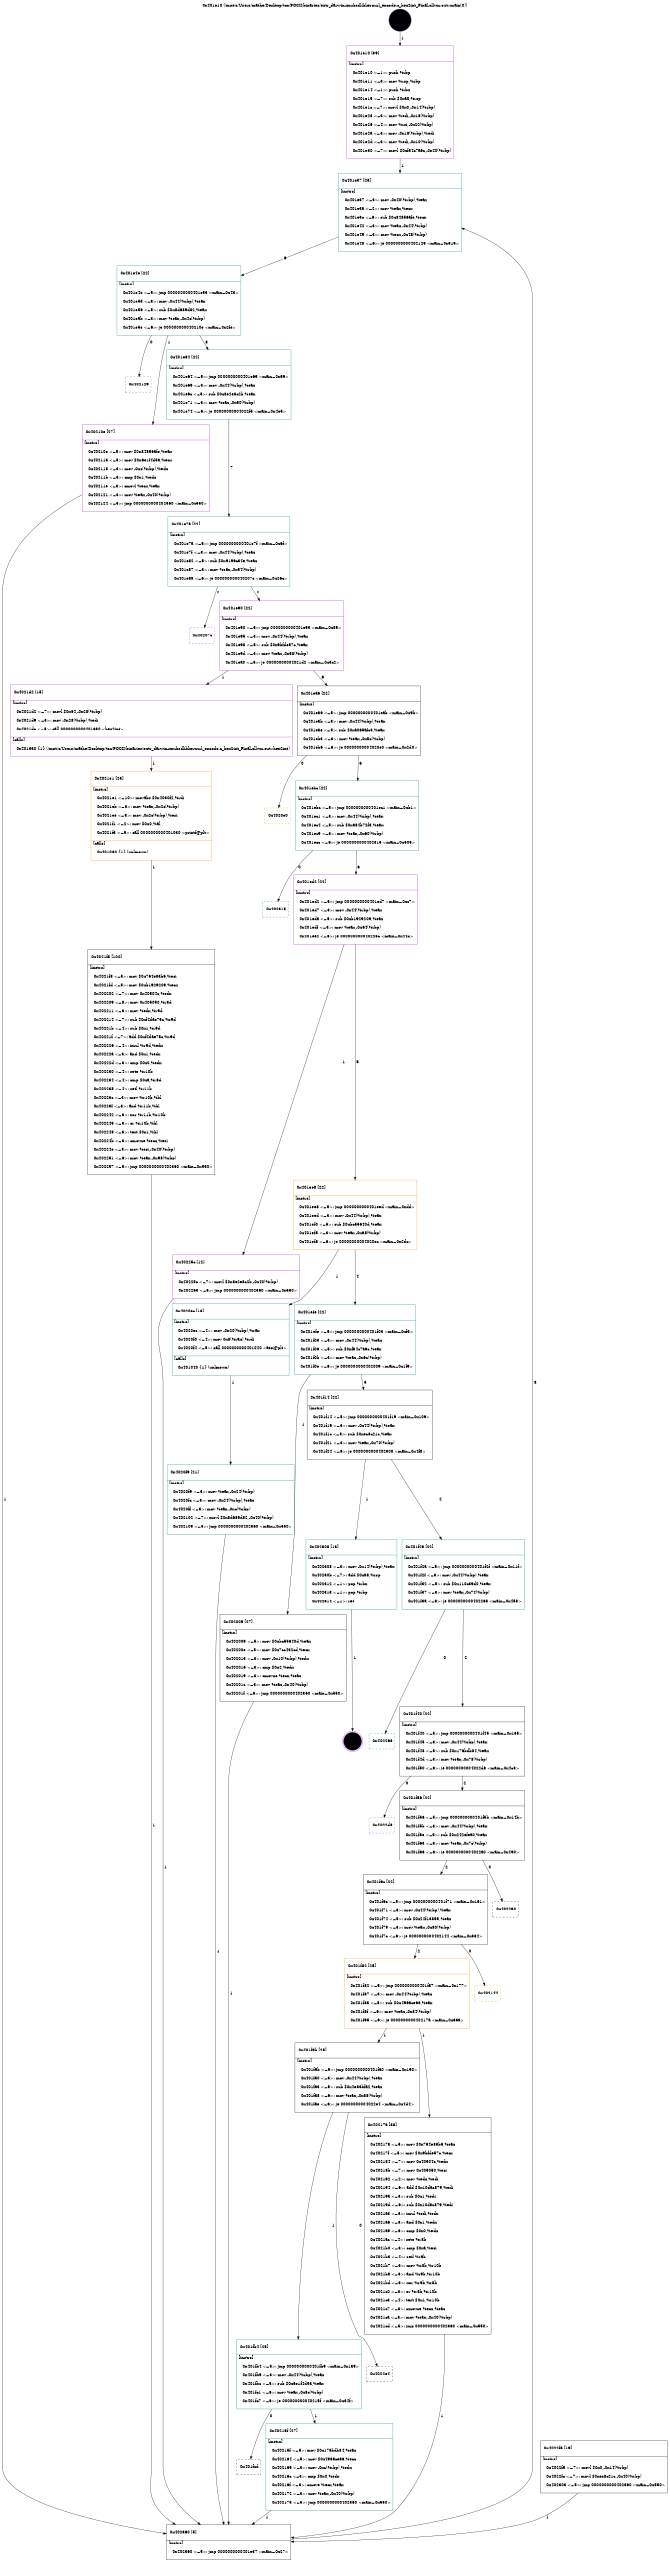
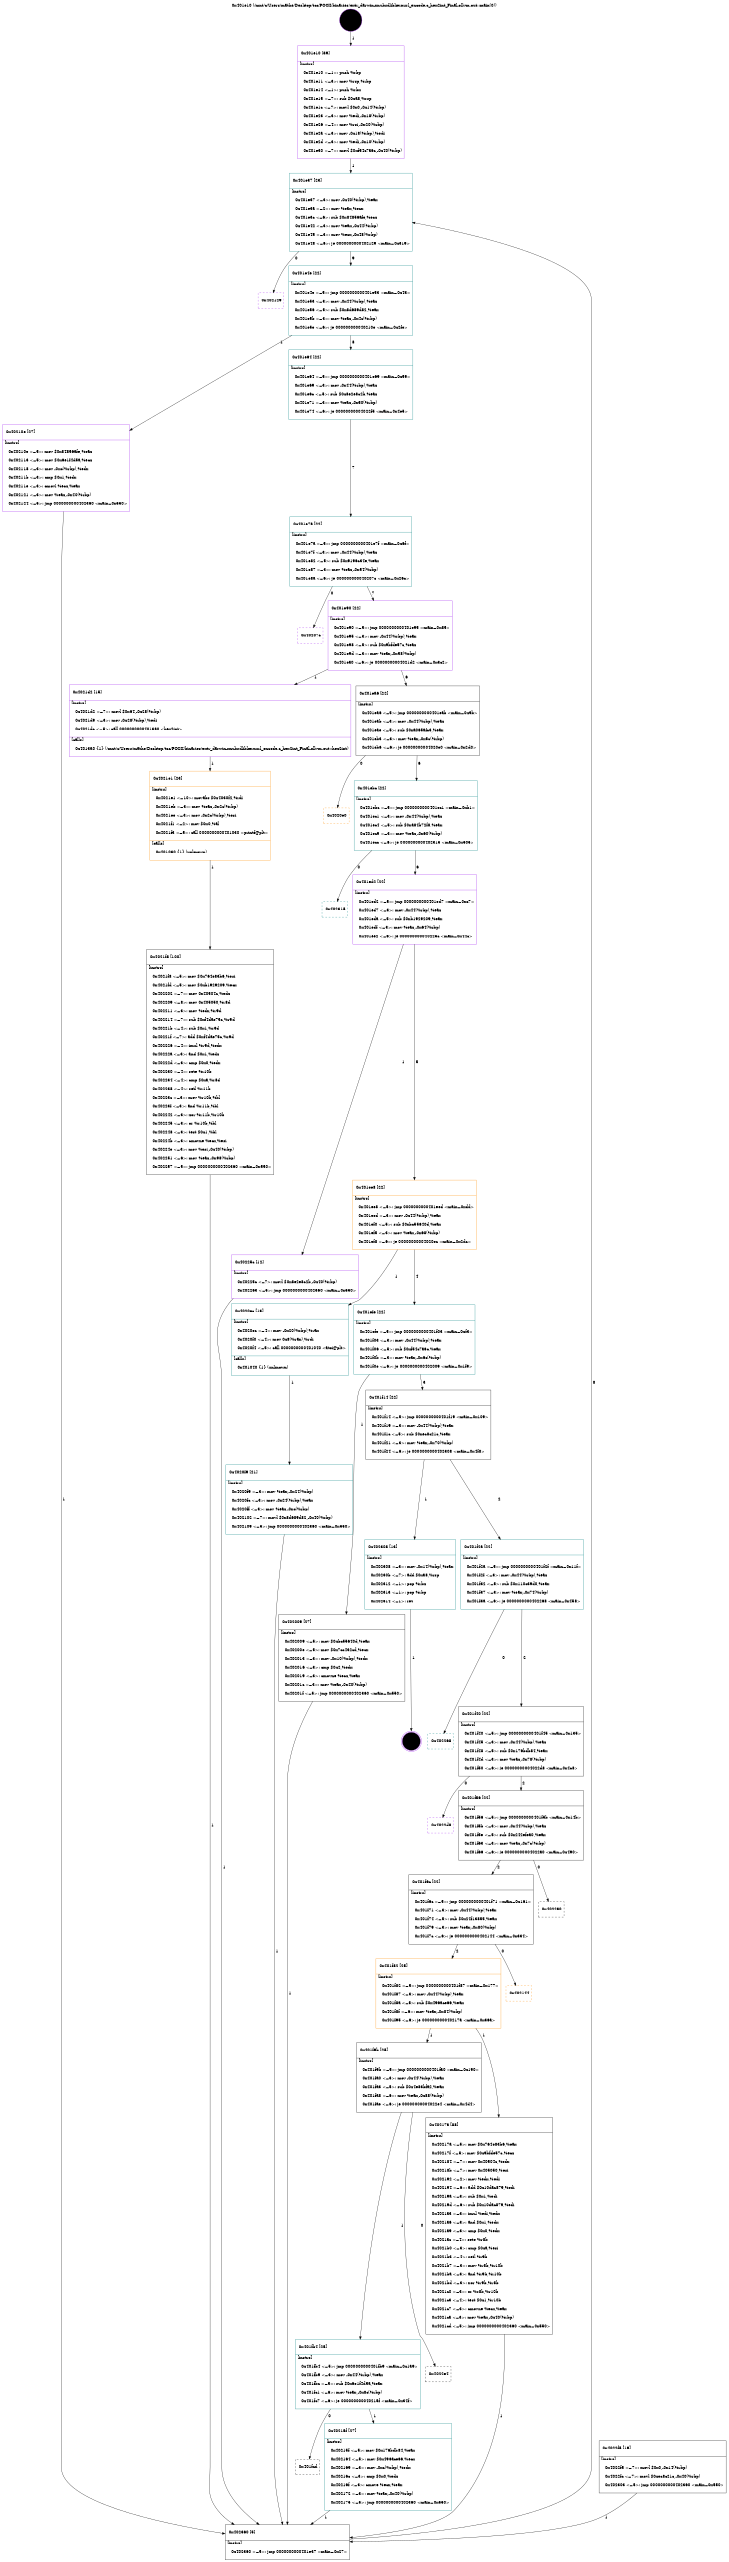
edge "0x401e4e [22]" -> "0x402129": now "0x401e37 [23]" -> "0x402129"
edge "0x401e7a [22]" -> "0x40207c": label " 7" -> " 0"
